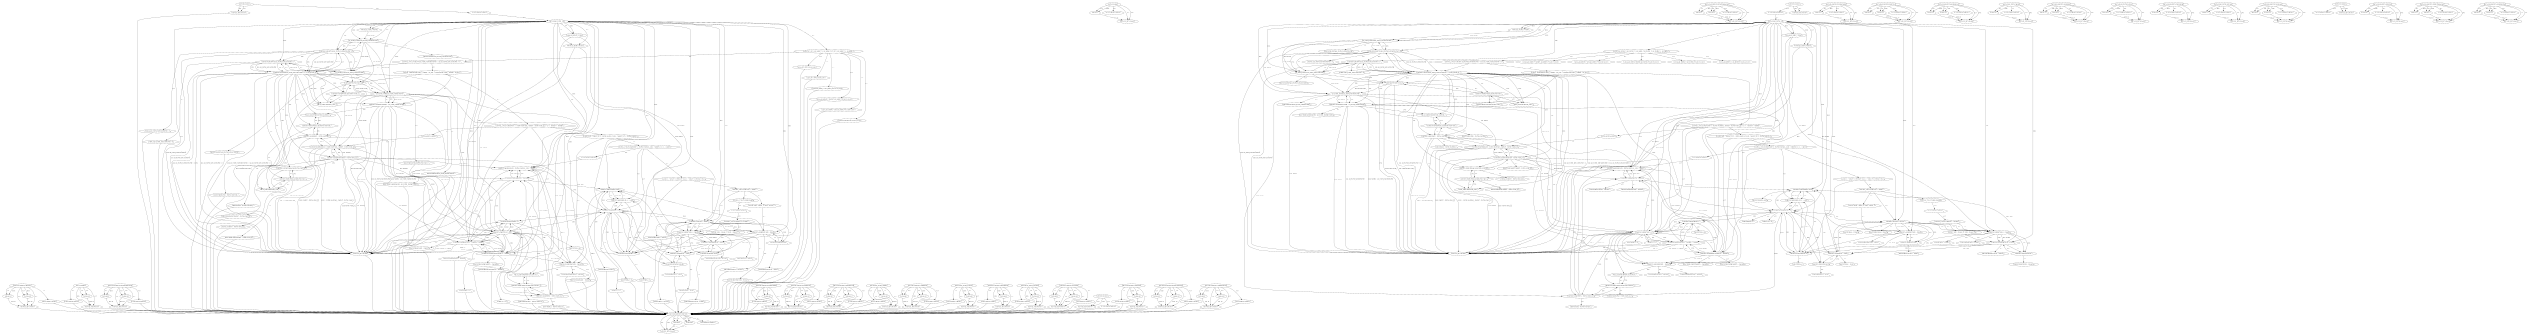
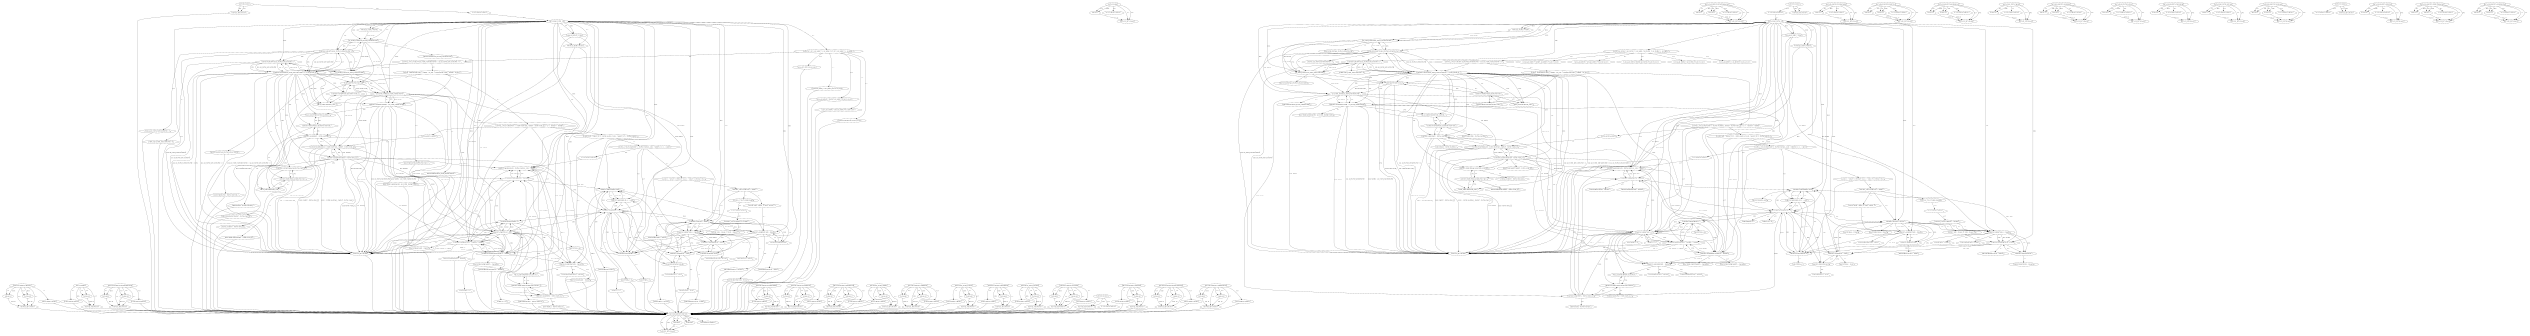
node "<(LOCAL,int j: int)<SUB>5</SUB>>": removed
